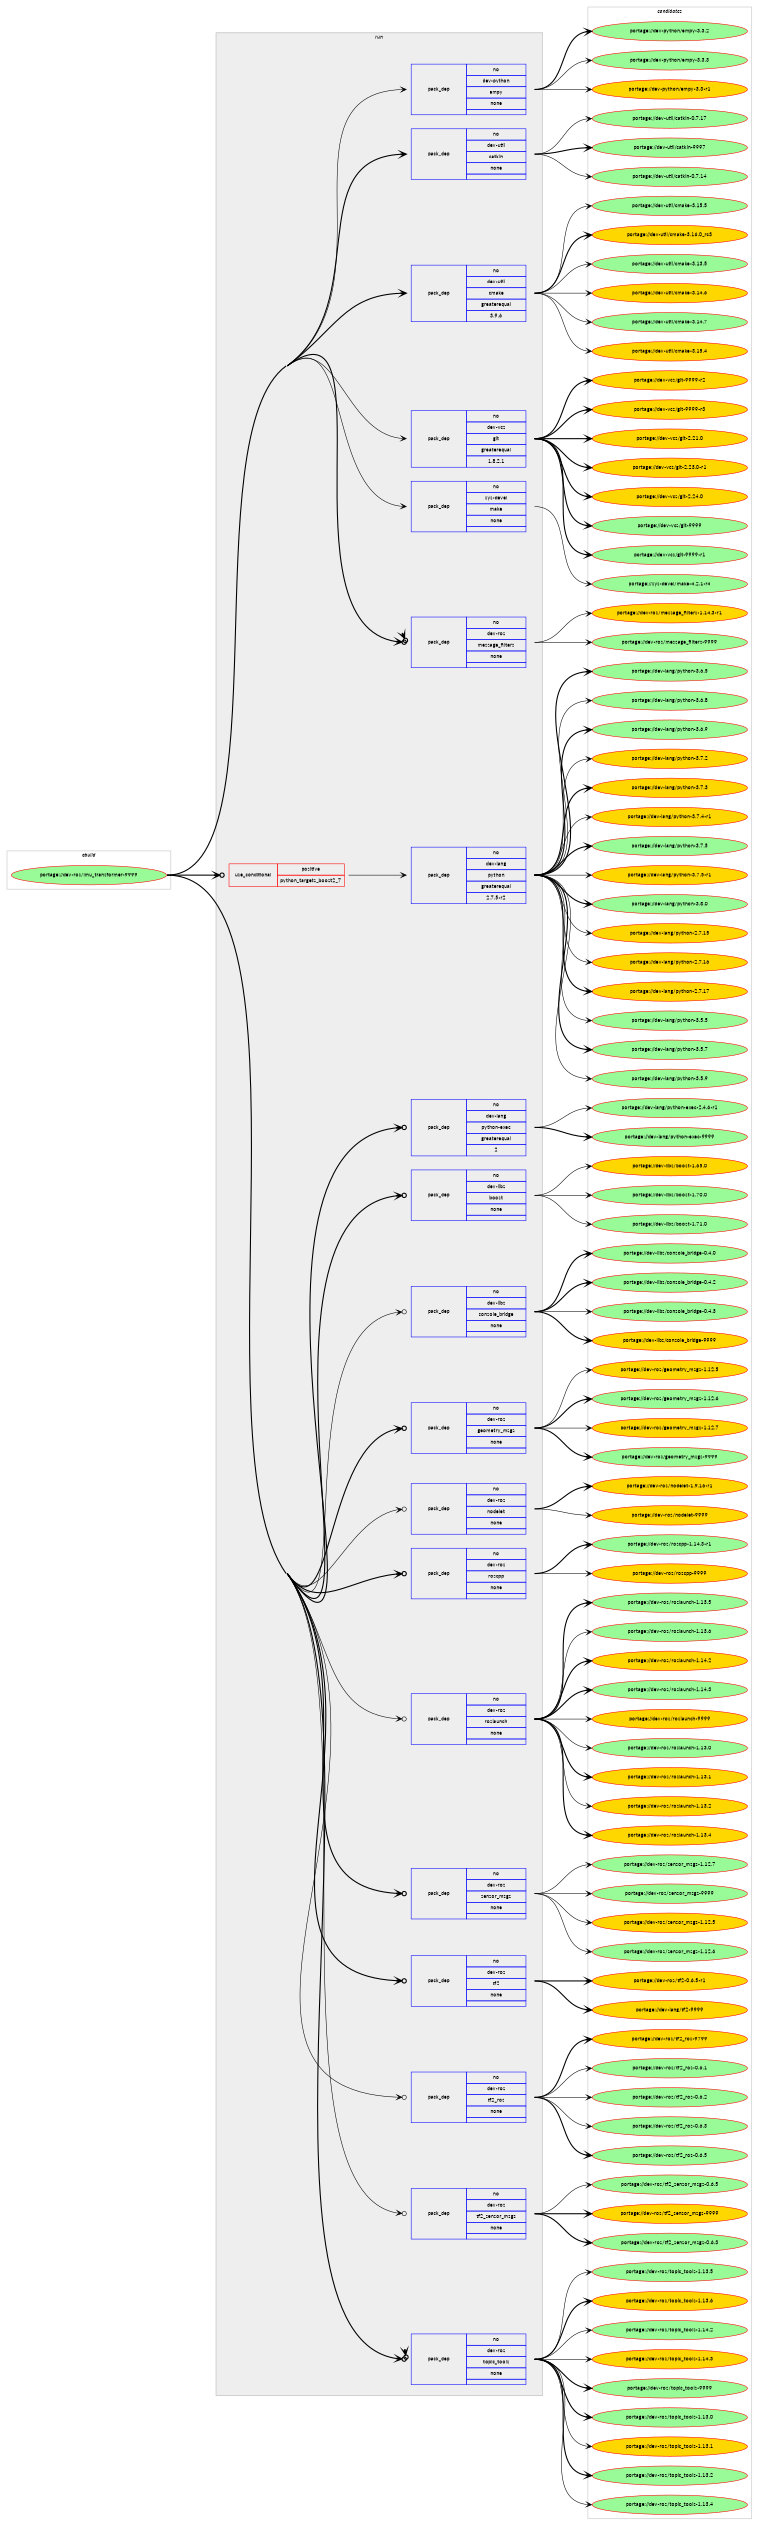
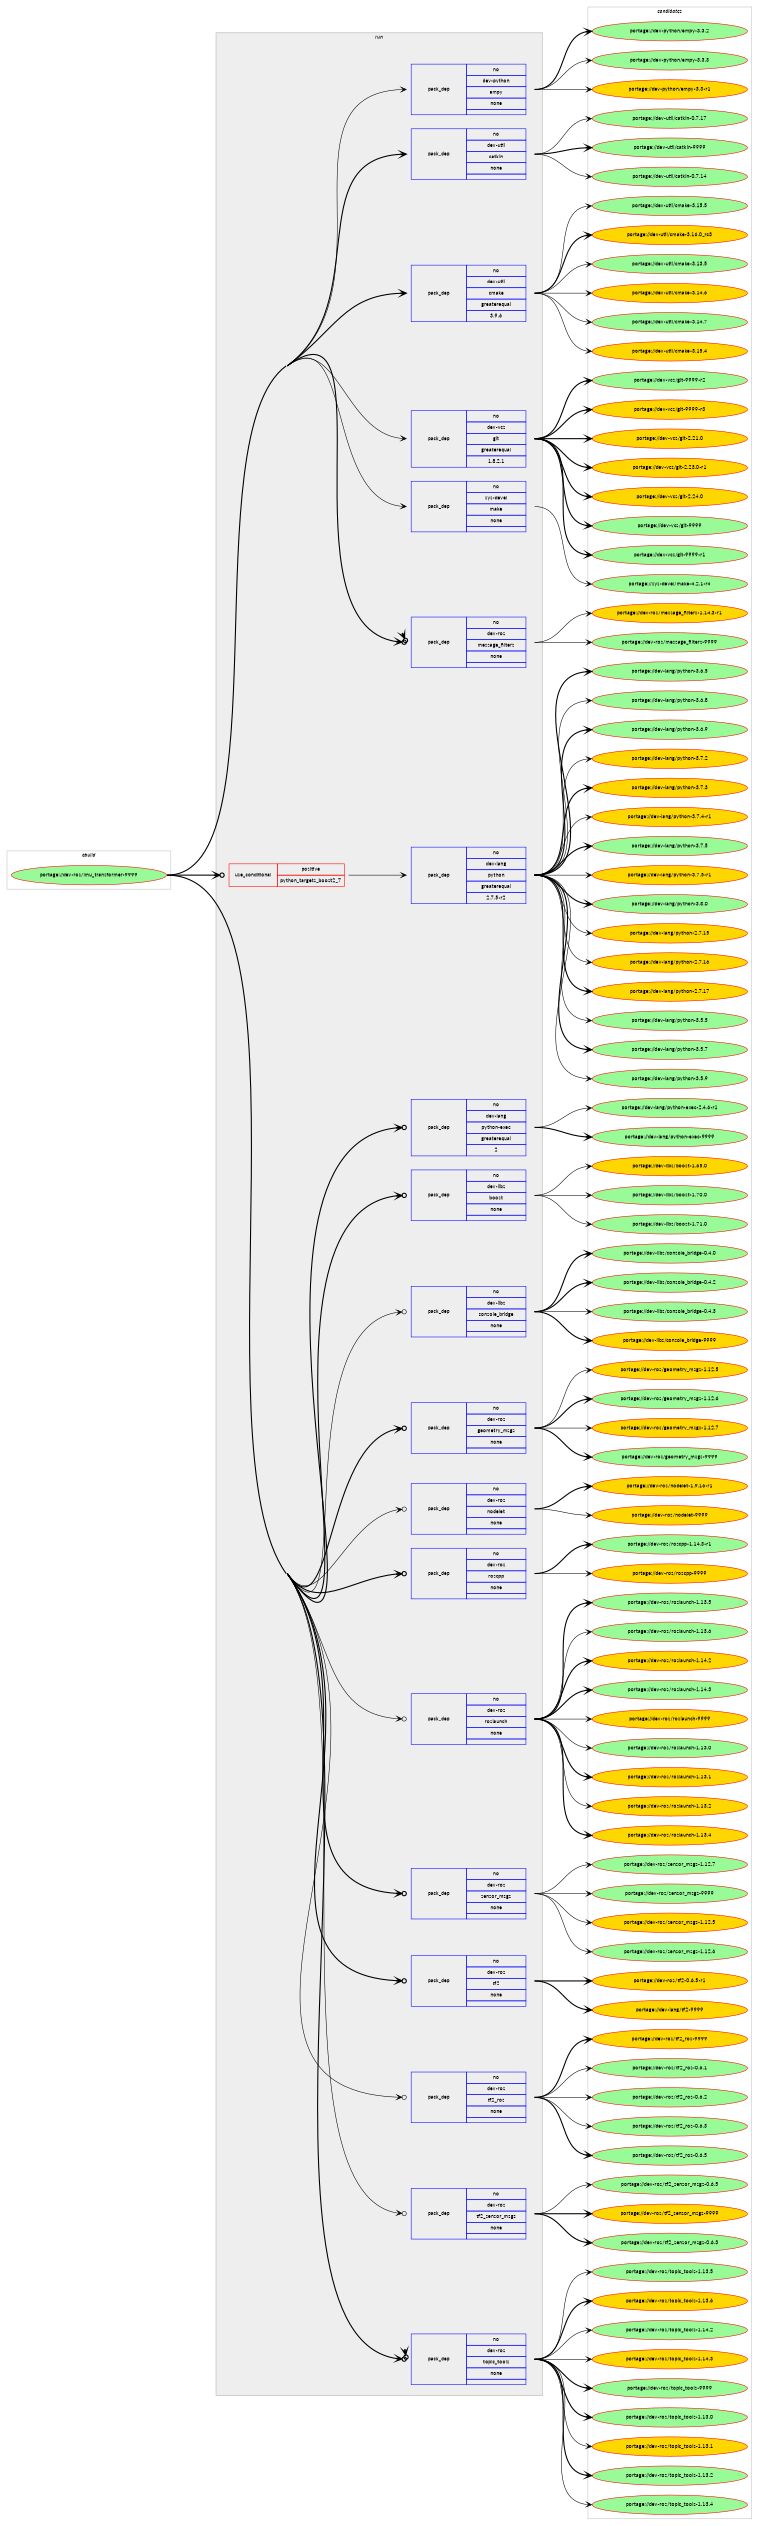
node "portage://dev-util/catkin-9997": label "portage://dev-util/catkin-9997" -> "portage://dev-util/catkin-9999"
node "portage://dev-vcs/git-9999-r2": fillcolor gold -> palegreen
node "portage://dev-ros/tf2_ros-9799": label "portage://dev-ros/tf2_ros-9799" -> "portage://dev-ros/tf2_ros-9999"
